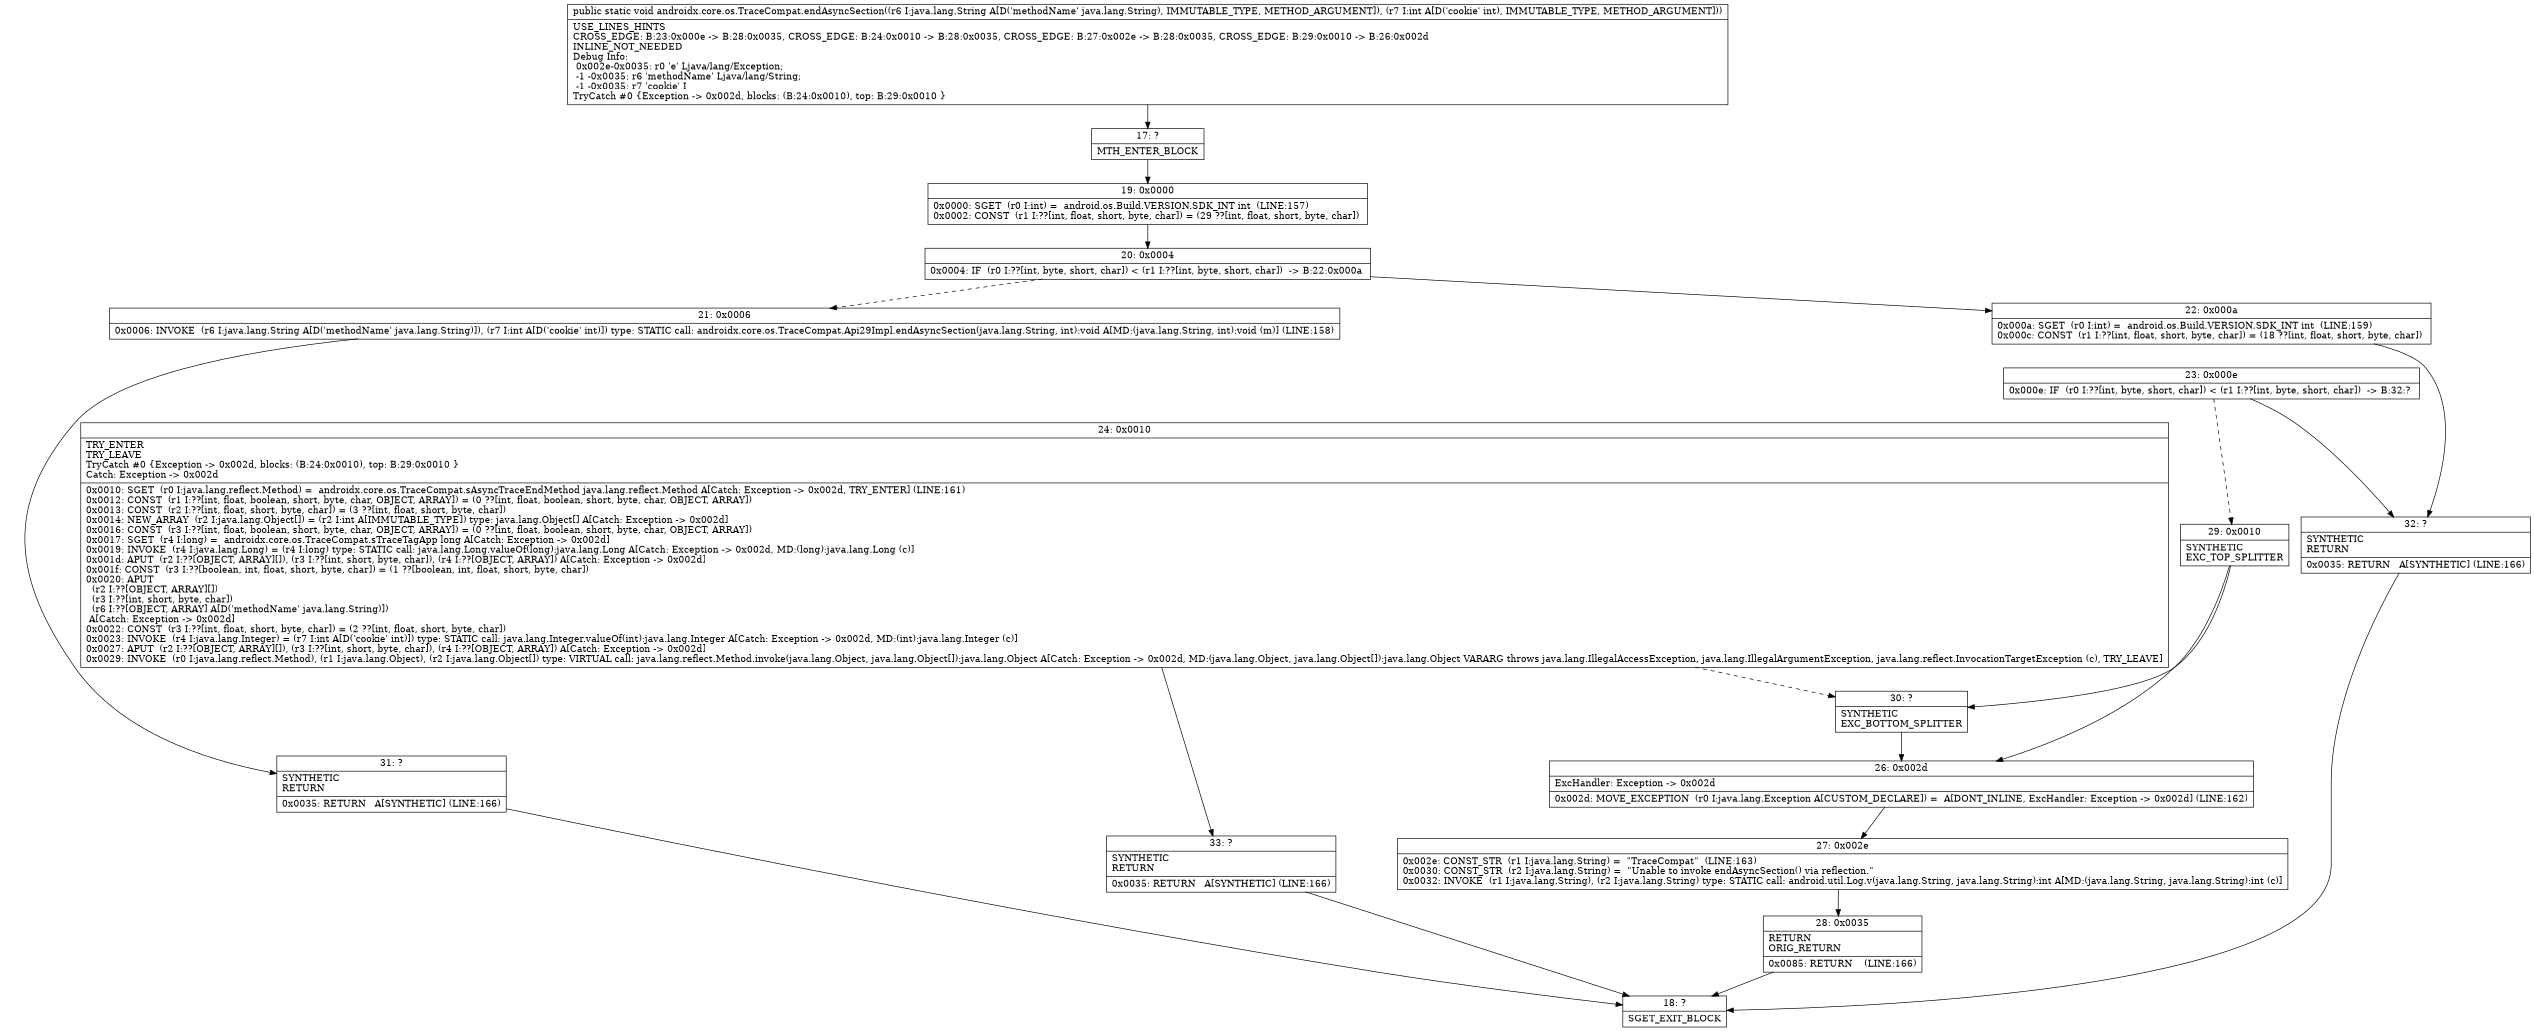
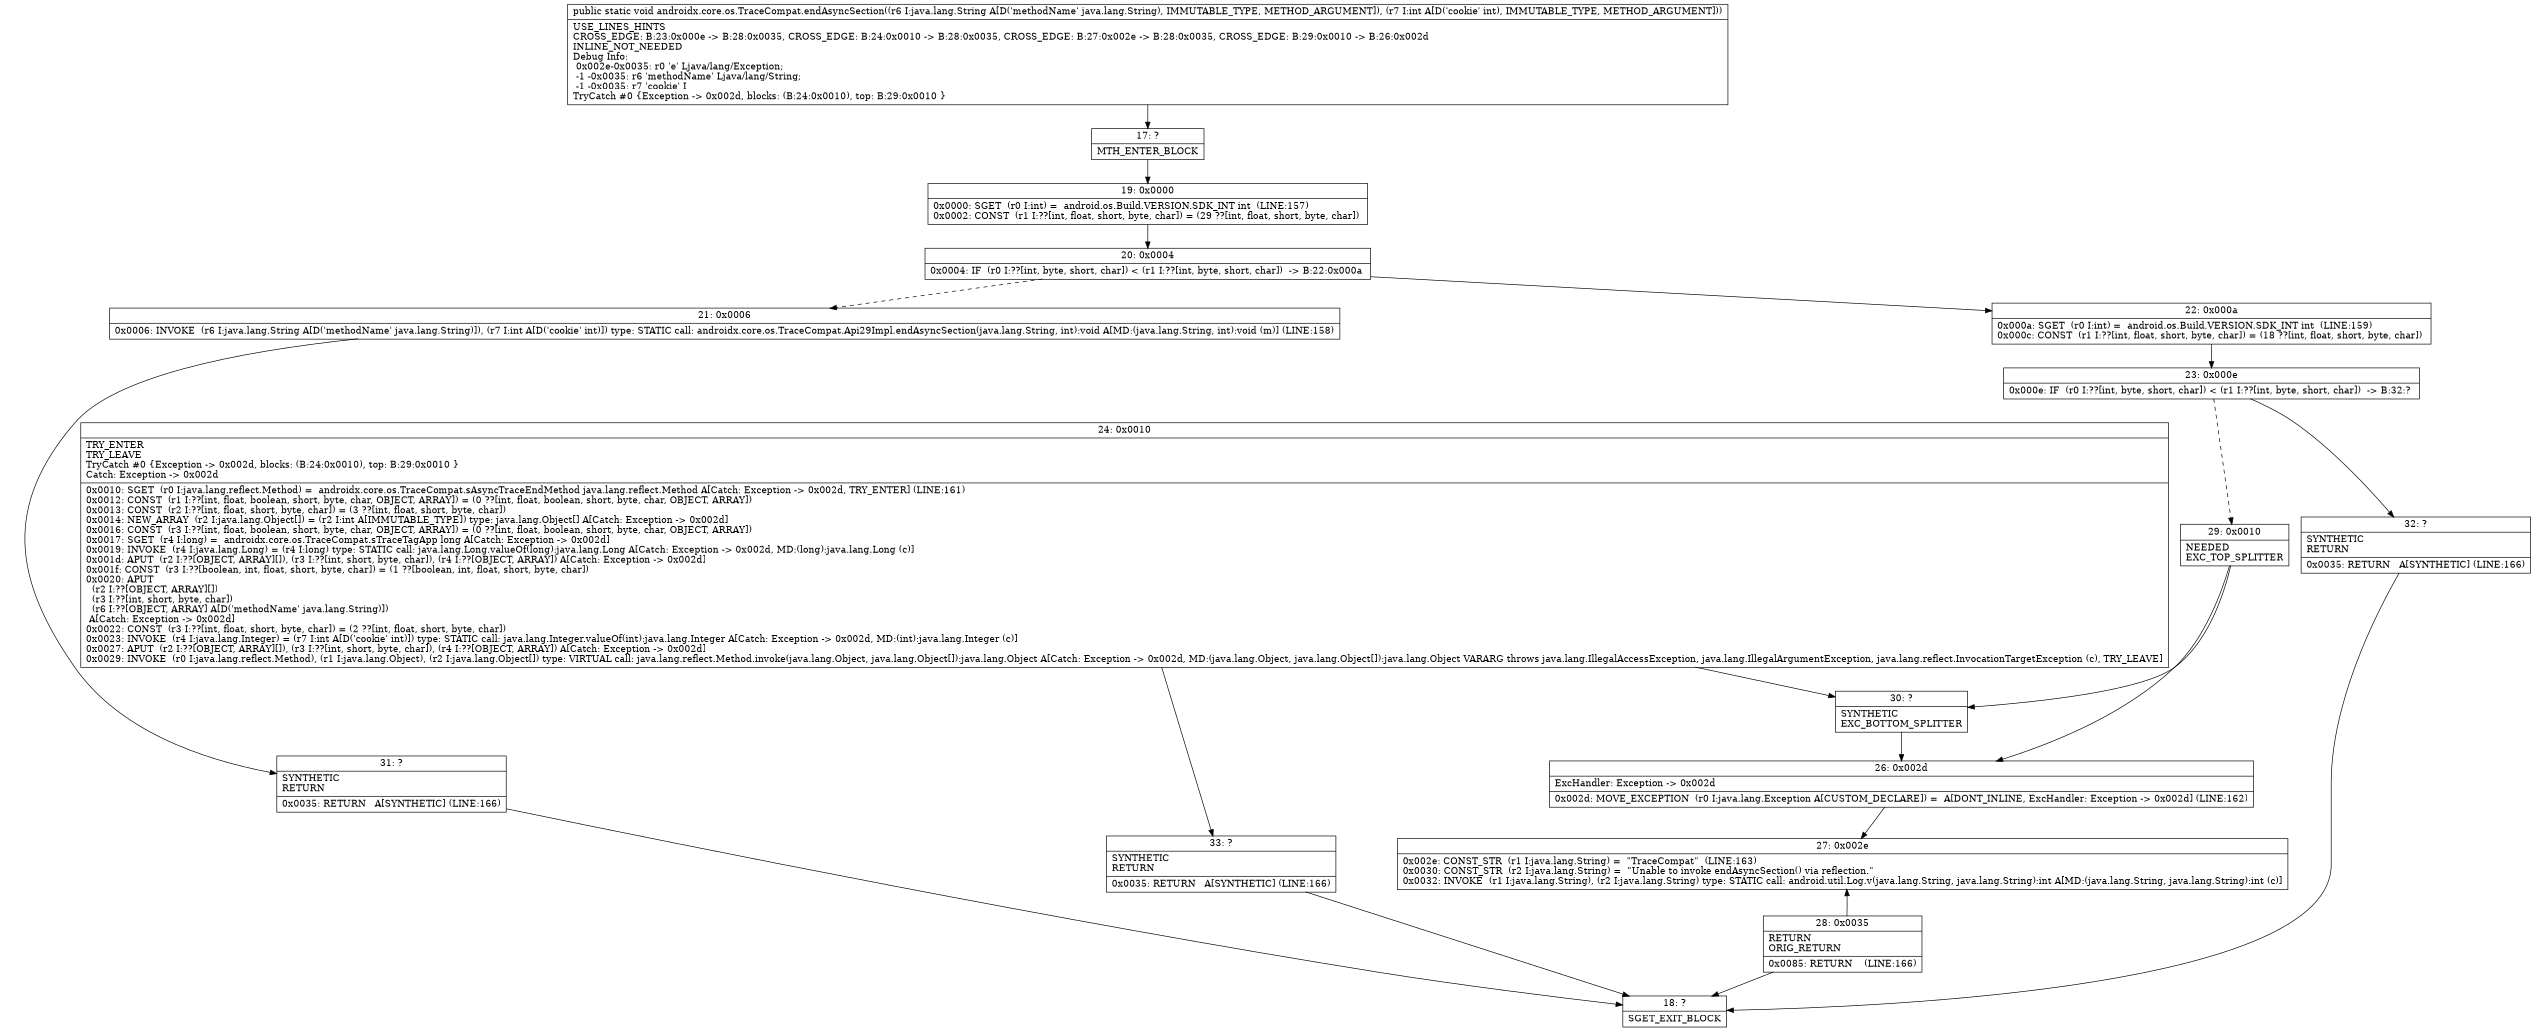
edge "22: 0x000a" -> "32: ?": now "22: 0x000a" -> "23: 0x000e"
node "29: 0x0010": text "SYNTHETIC" -> "NEEDED"
edge "24: 0x0010" -> "30: ?": style dashed -> solid
edge "27: 0x002e" -> "28: 0x0035": reversed
